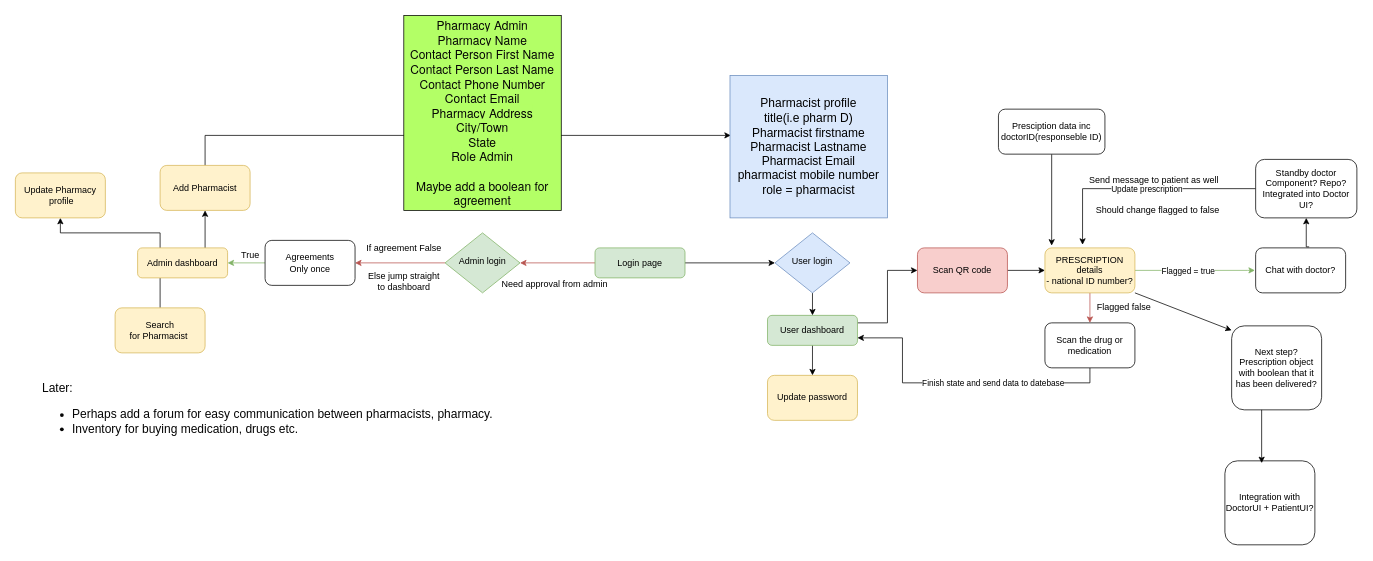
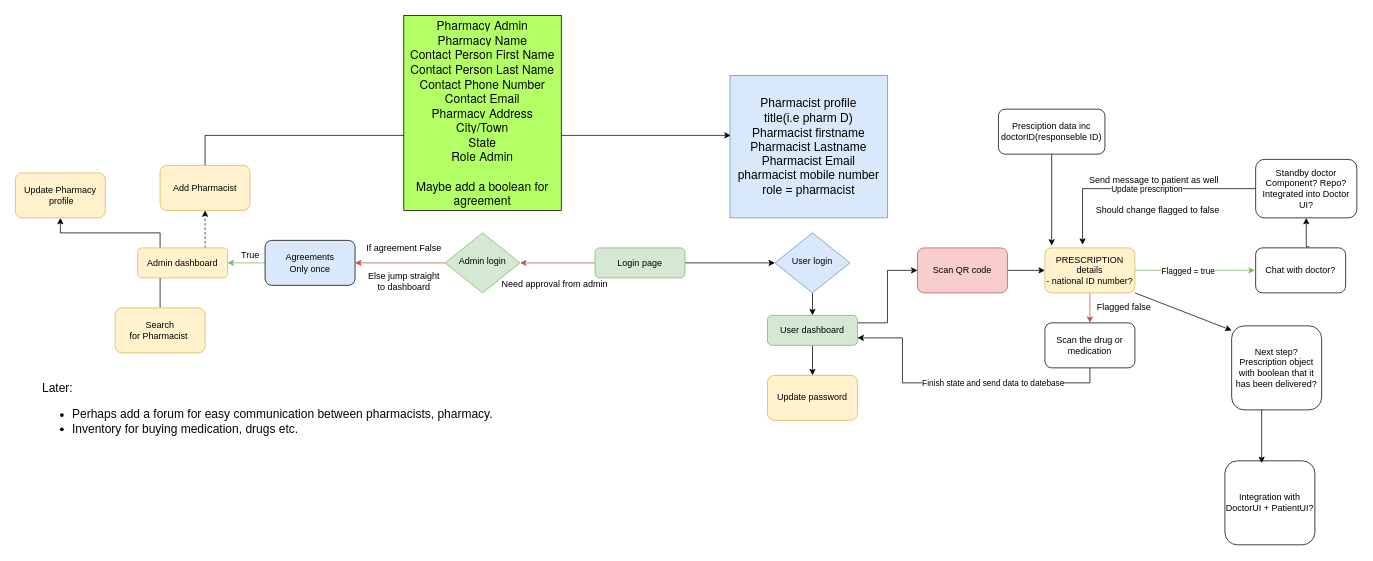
edge "Admin dashboard" -> "Add Pharmacist": style solid -> dashed
node "Agreements Only once": fillcolor #ffffff -> #dae8fc
